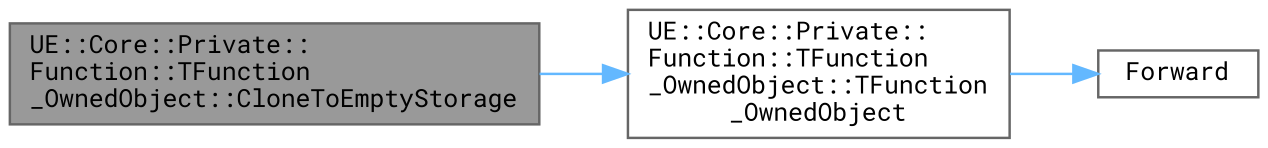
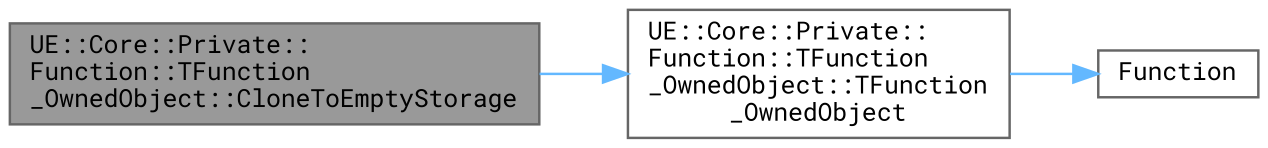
node "Forward": label "Forward" -> "Function"
